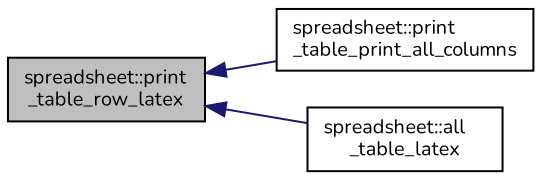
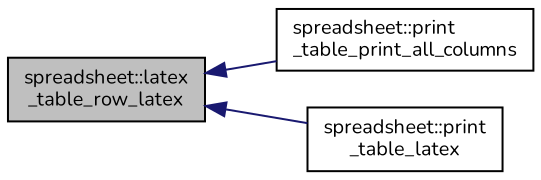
node "spreadsheet::print _table_row_latex": label "spreadsheet::print _table_row_latex" -> "spreadsheet::latex _table_row_latex"
node "spreadsheet::all _table_latex": label "spreadsheet::all _table_latex" -> "spreadsheet::print _table_latex"
